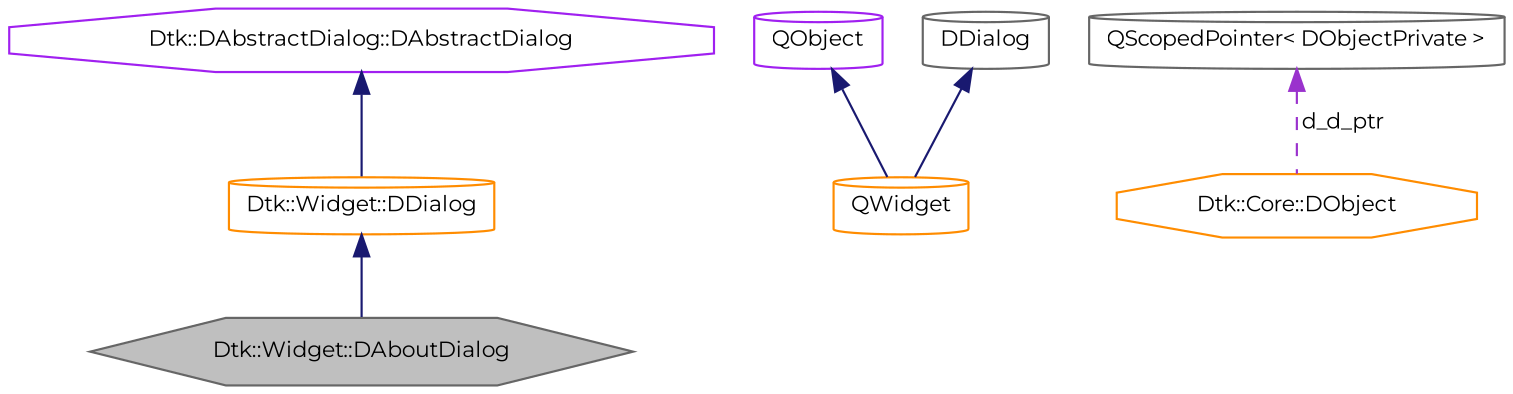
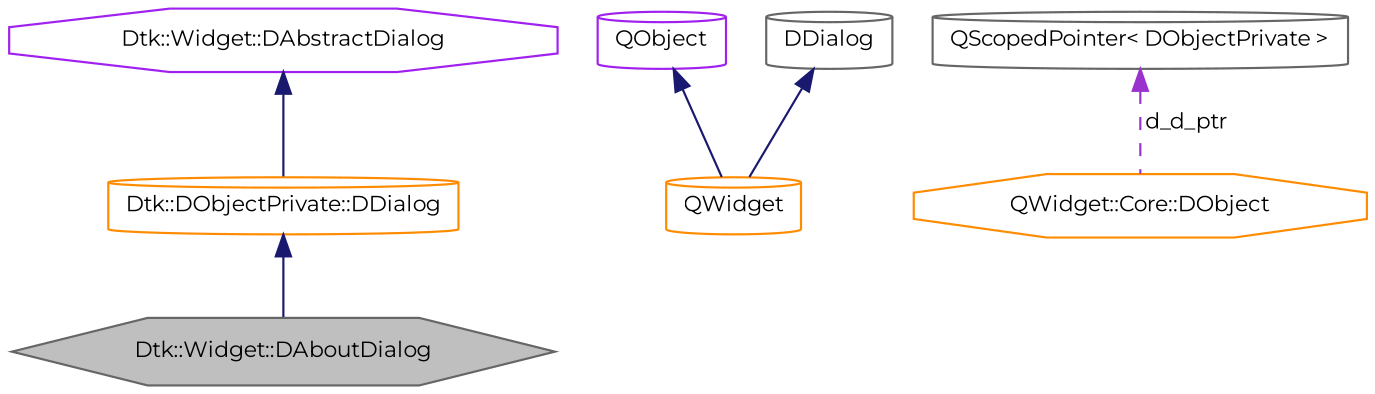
node "Dtk::DAbstractDialog::DAbstractDialog": label "Dtk::DAbstractDialog::DAbstractDialog" -> "Dtk::Widget::DAbstractDialog"
node "Dtk::Widget::DDialog": label "Dtk::Widget::DDialog" -> "Dtk::DObjectPrivate::DDialog"
node "Dtk::Core::DObject": label "Dtk::Core::DObject" -> "QWidget::Core::DObject"
